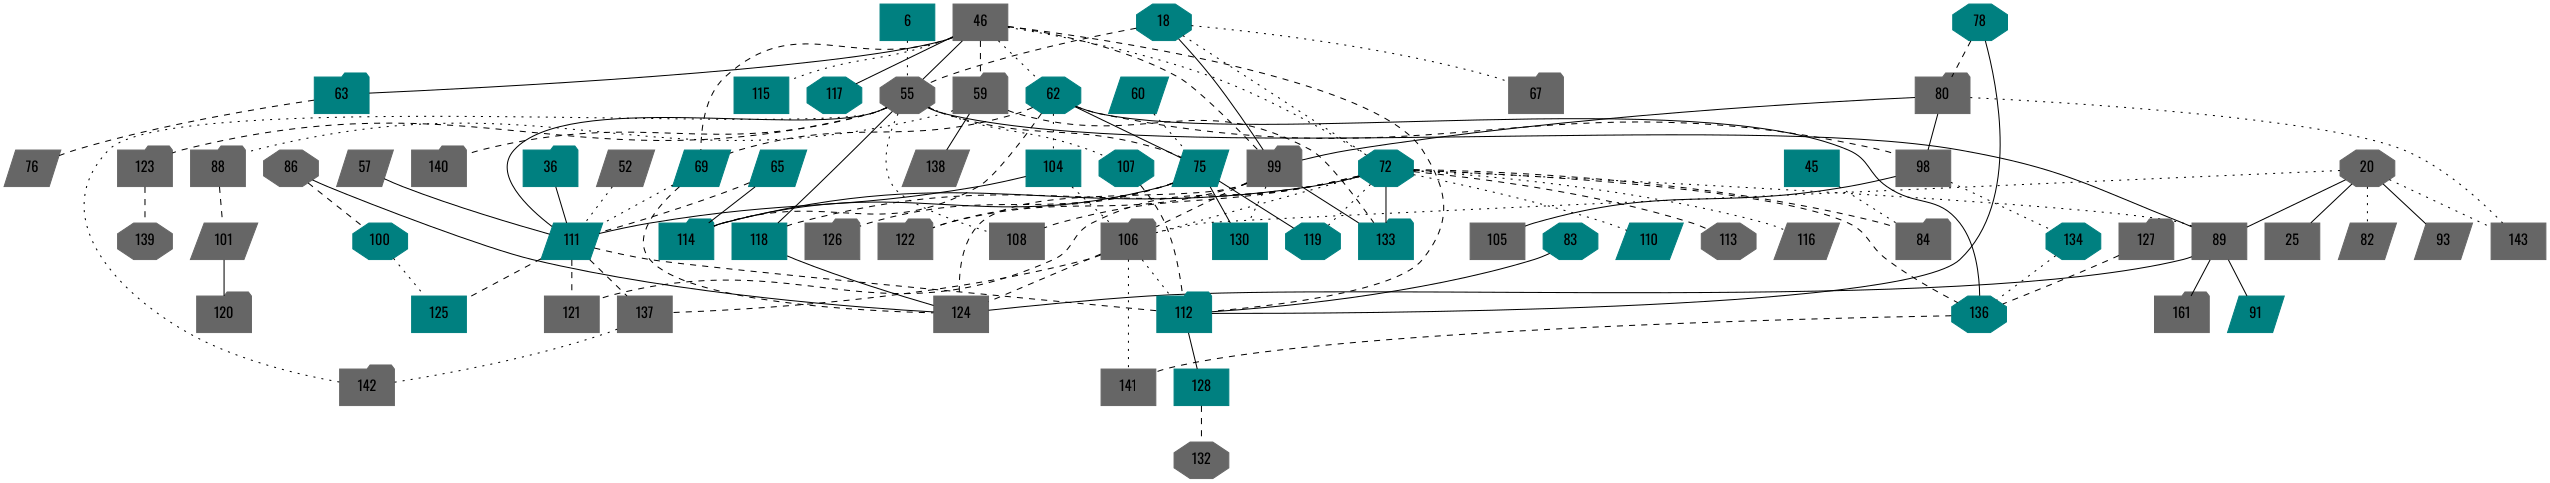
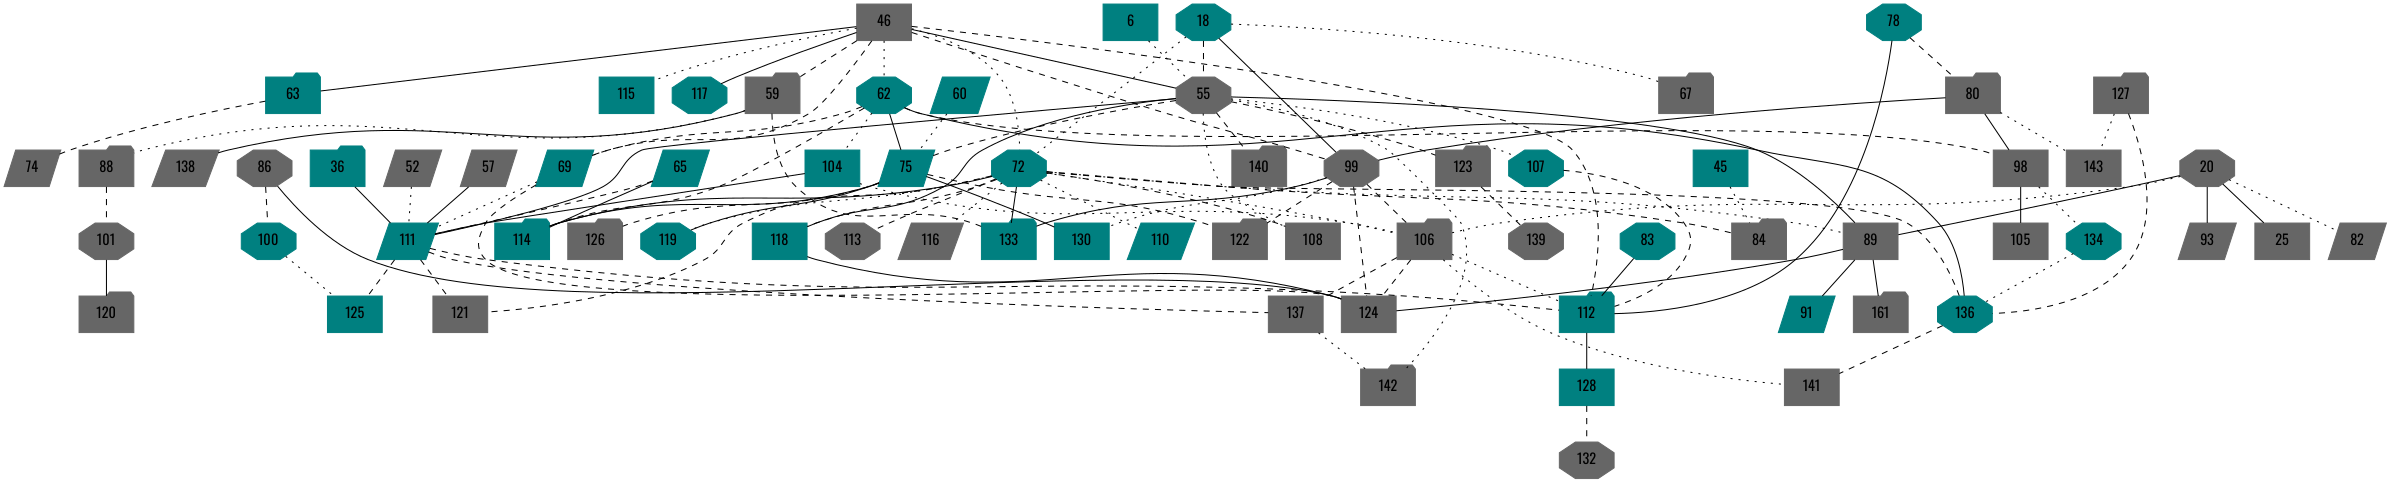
node "76": label "76" -> "74"
node "99": shape folder -> octagon
edge "20" -- "143": now "127" -- "143"
node "101": shape parallelogram -> octagon
